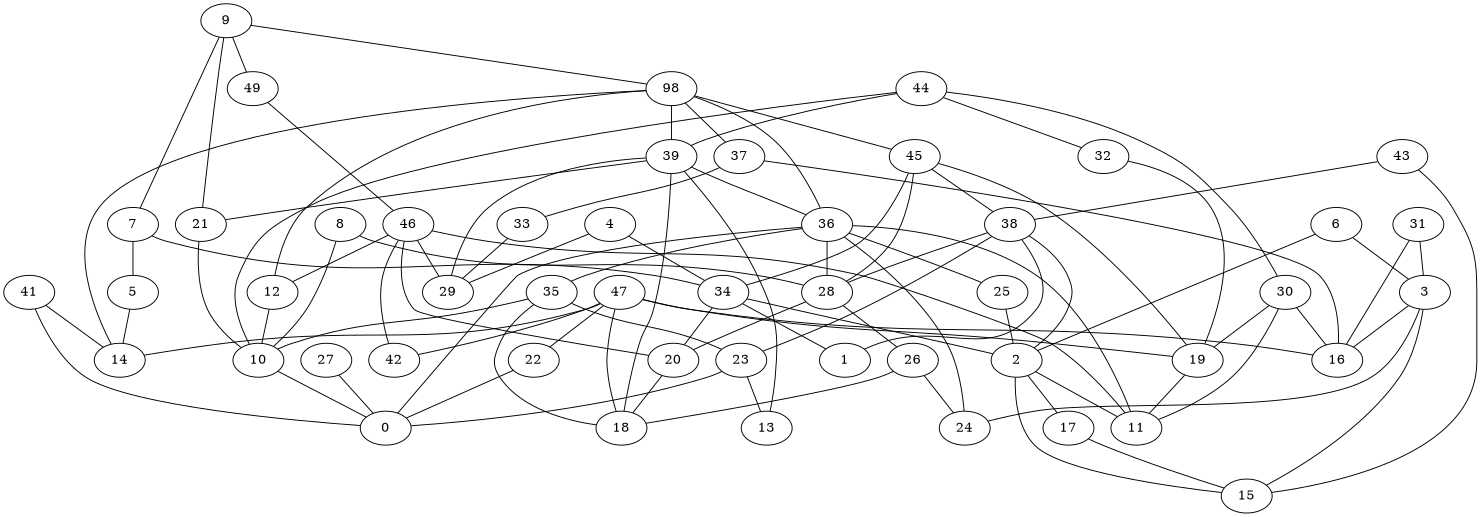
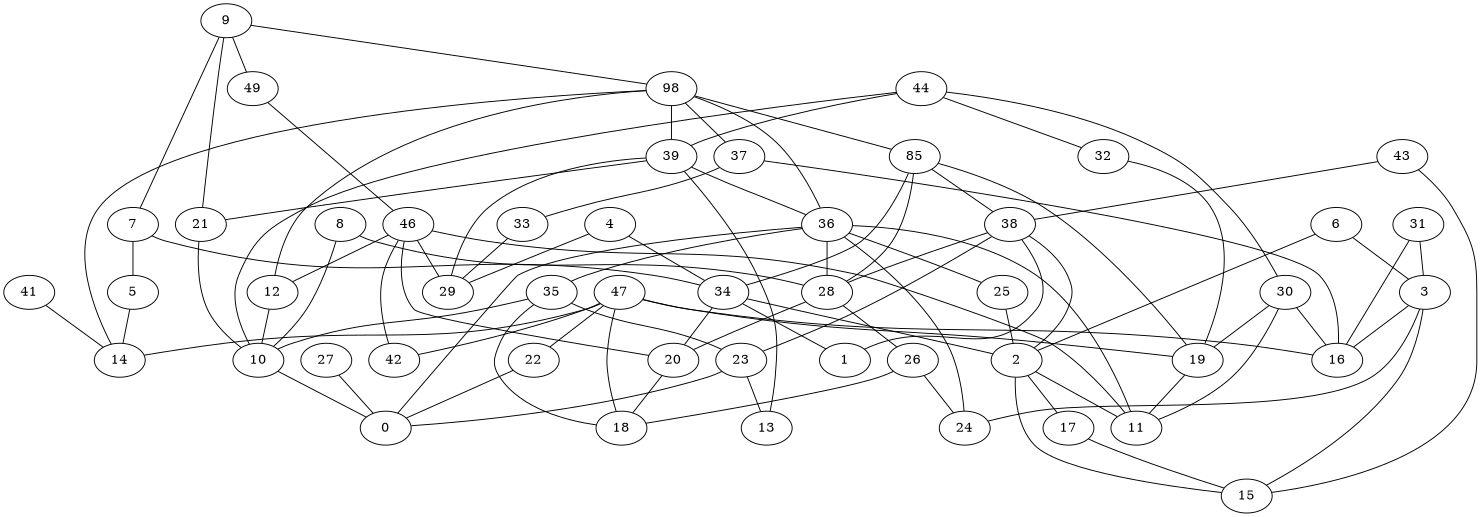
node "45": label "45" -> "85"
edge "39" -- "18": removed
edge "41" -- "0": removed
